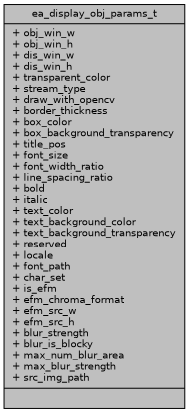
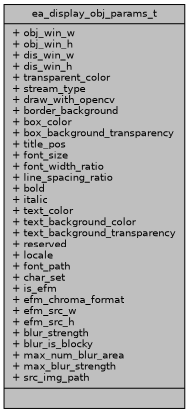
node "ea_display_obj_params_t": text "+ border_thickness" -> "+ border_background"
